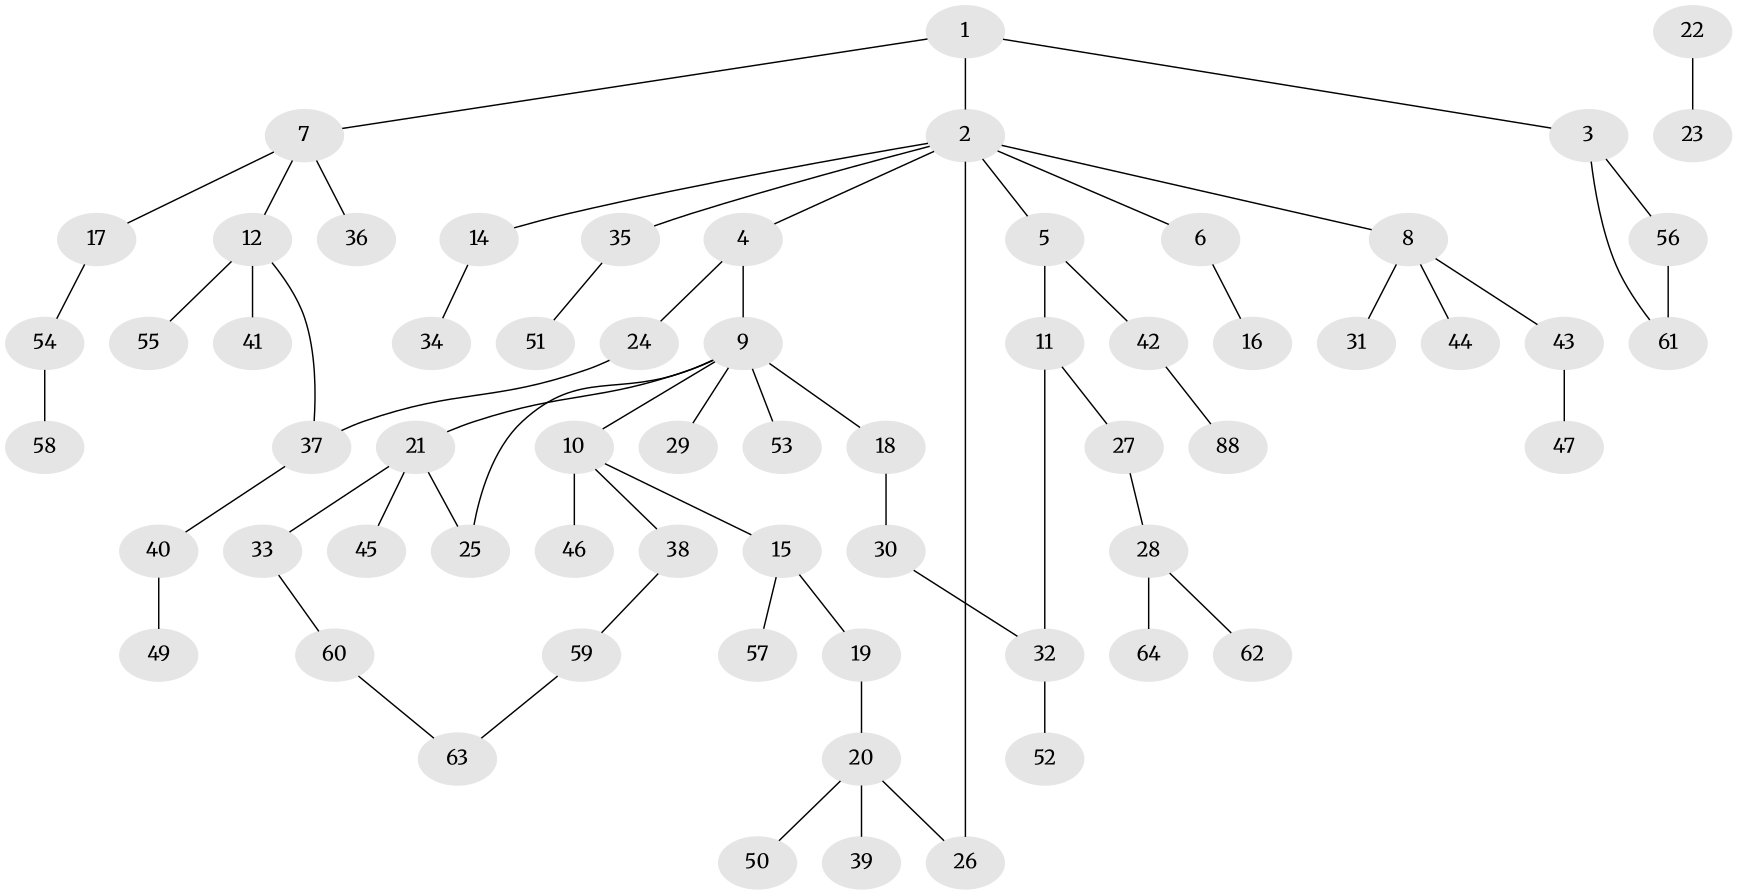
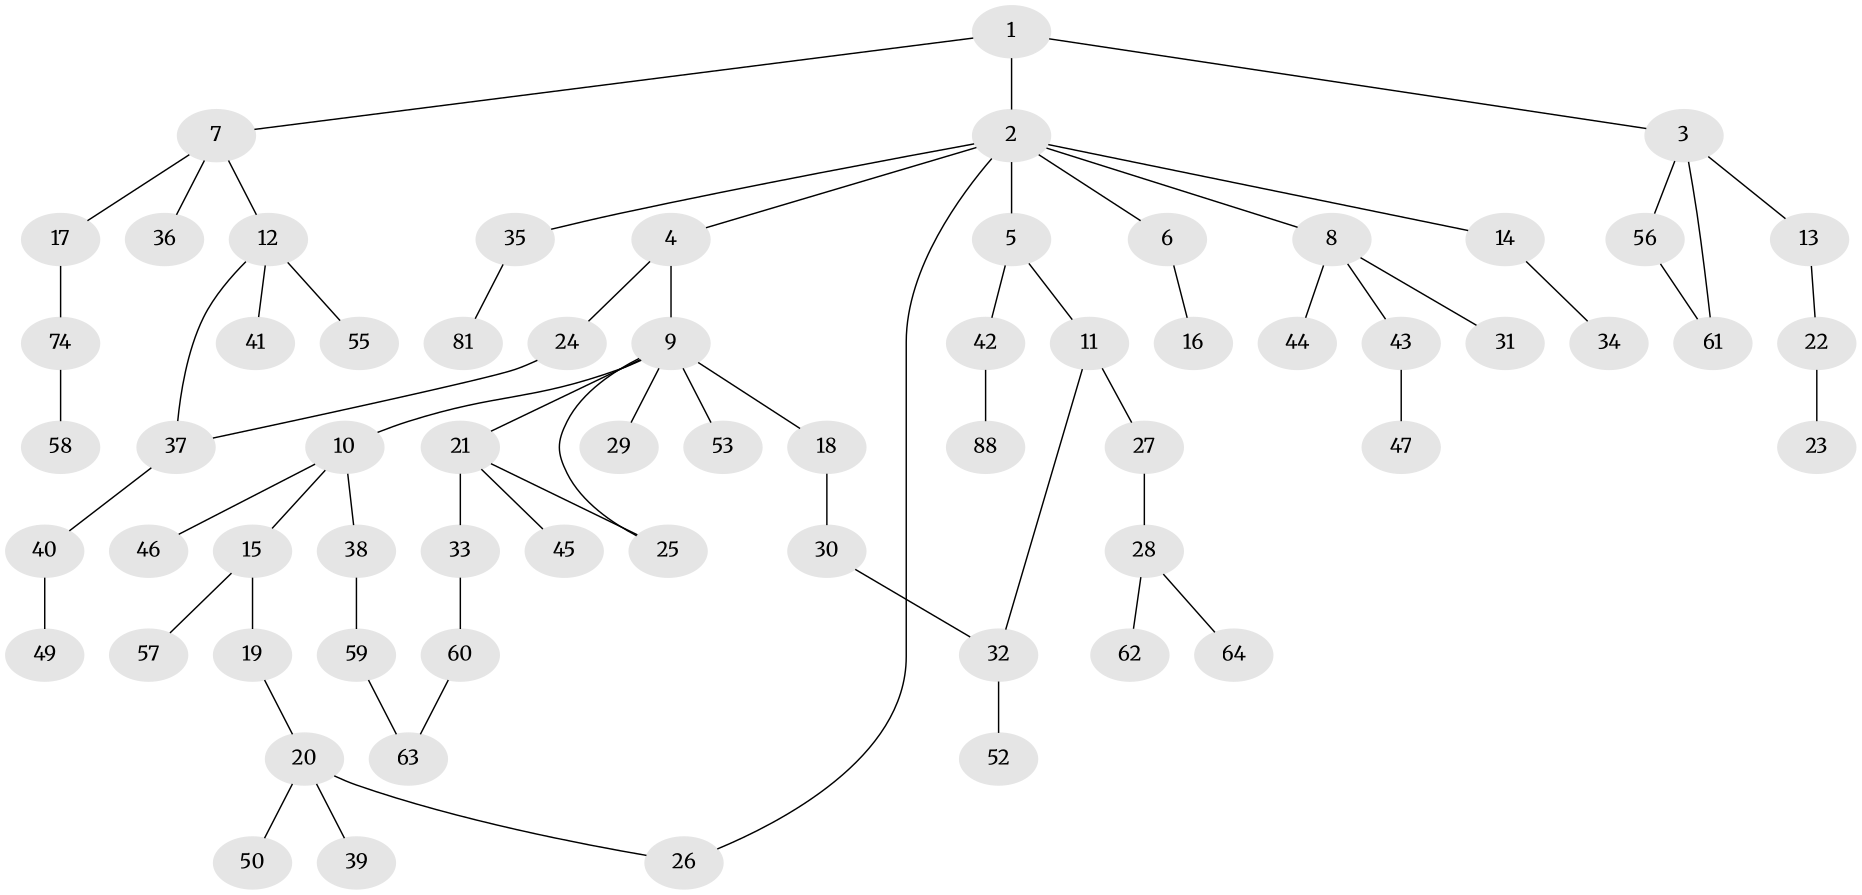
node "13": added
node "54": label "54" -> "74"
node "51": label "51" -> "81"
